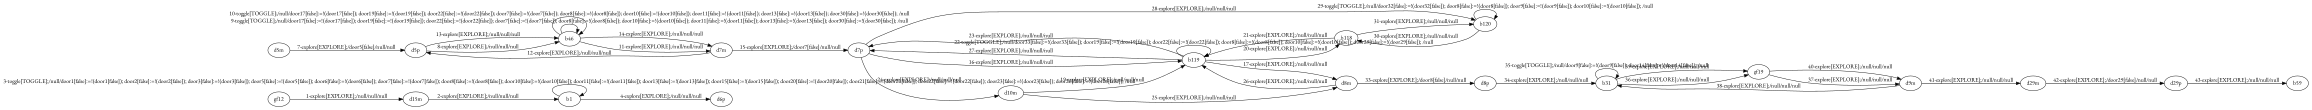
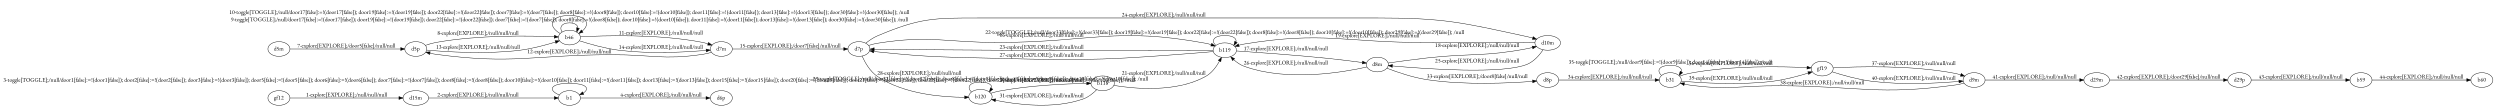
edge "d8m" -> "d10m": added, label "18-explore[EXPLORE];/null/null/null"
edge "b119" -> "b118": removed, label "20-explore[EXPLORE];/null/null/null"
node "b60": added
